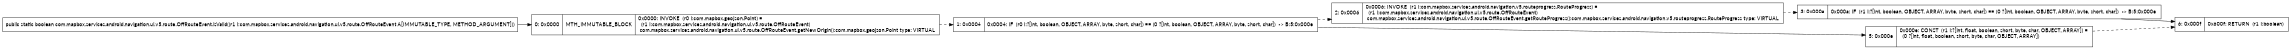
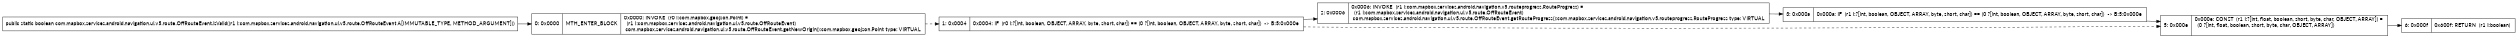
edge "2: 0x0006" -> "3: 0x000a": style dashed -> solid
edge "1: 0x0004" -> "2: 0x0006": style dashed -> solid
edge "3: 0x000a" -> "6: 0x000f": now "3: 0x000a" -> "5: 0x000e"
node "0: 0x0000": text "MTH_IMMUTABLE_BLOCK" -> "MTH_ENTER_BLOCK"
edge "5: 0x000e" -> "6: 0x000f": style dashed -> solid
edge "1: 0x0004" -> "5: 0x000e": style solid -> dashed
